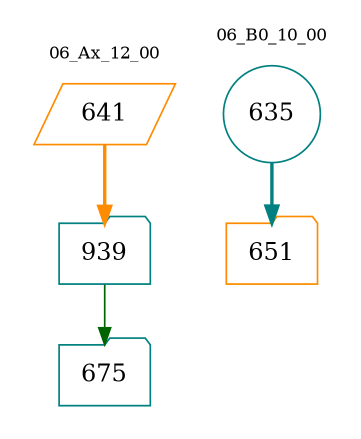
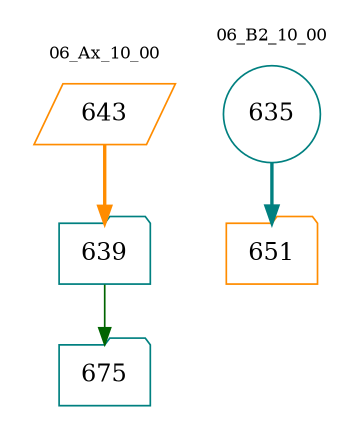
cluster "06_B0_10_00": label "06_B0_10_00" -> "06_B2_10_00"
cluster "06_Ax_12_00": label "06_Ax_12_00" -> "06_Ax_10_00"
node "641": label "641" -> "643"
node "939": label "939" -> "639"
